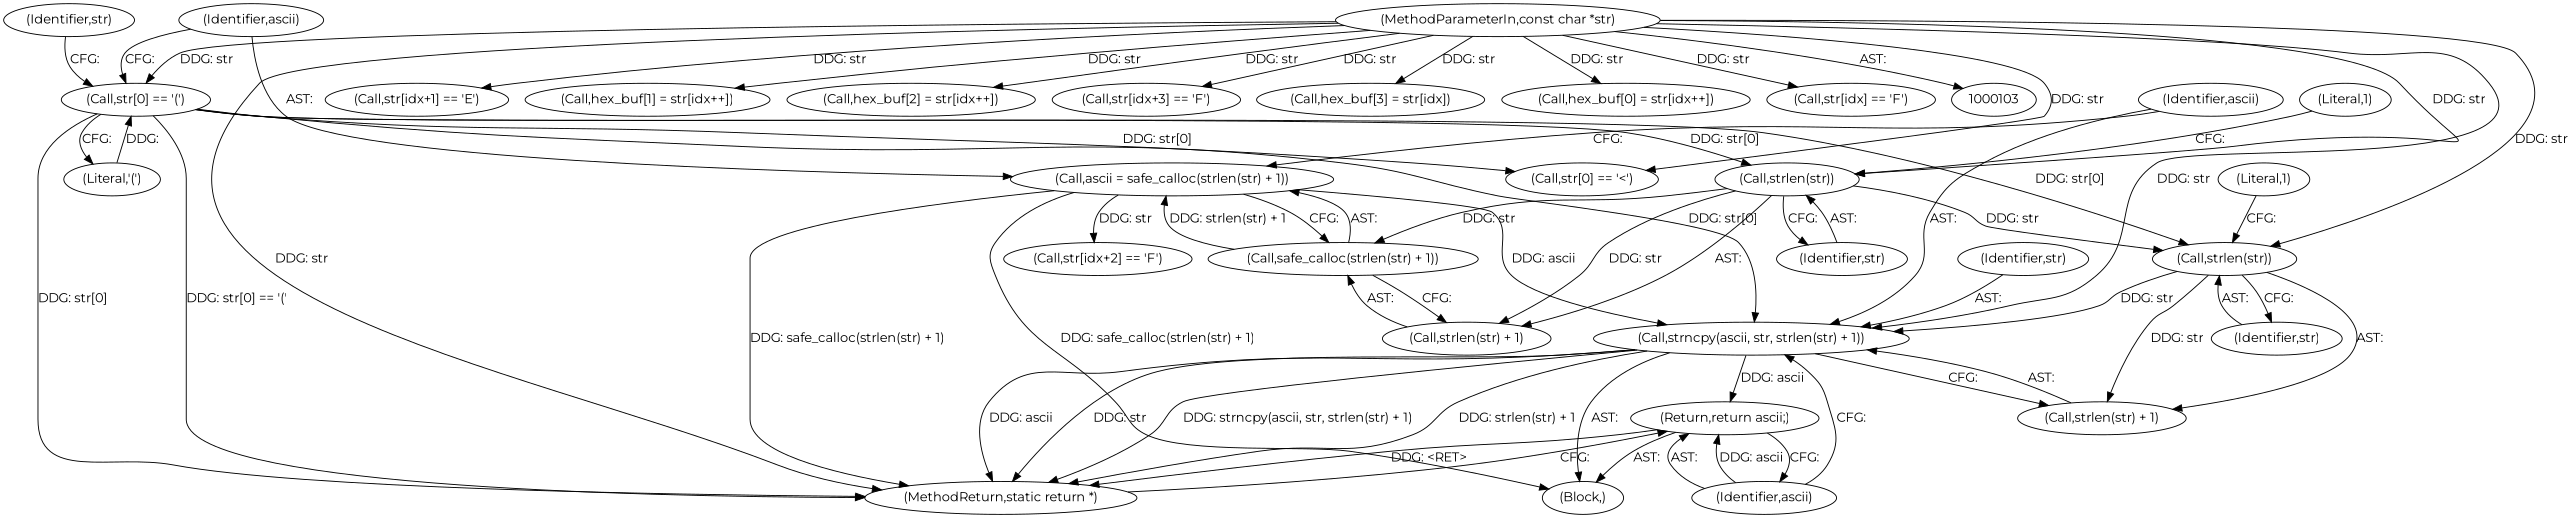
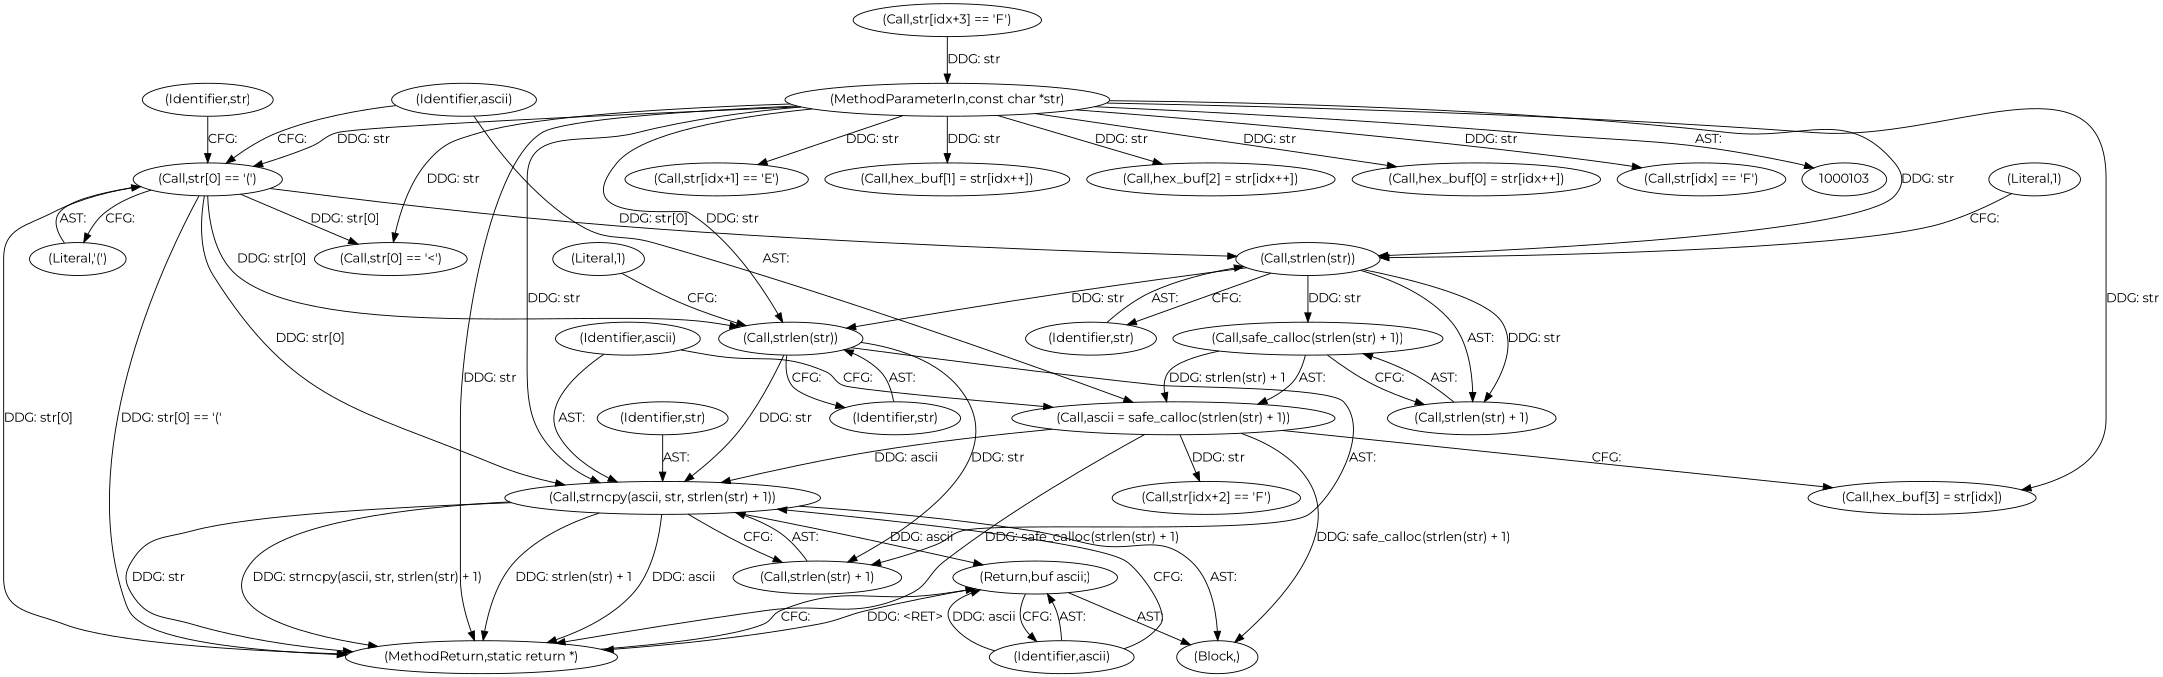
edge "(MethodParameterIn,const char *str)" -> "(Call,str[idx+3] == 'F')": reversed
edge "(Literal,'(')" -> "(Call,str[0] == '(')": label "DDG: " -> "AST: "
edge "(Call,ascii = safe_calloc(strlen(str) + 1))" -> "(Call,safe_calloc(strlen(str) + 1))": now "(Call,ascii = safe_calloc(strlen(str) + 1))" -> "(Call,hex_buf[3] = str[idx])"
node "(Return,return ascii;)": label "(Return,return ascii;)" -> "(Return,buf ascii;)"
